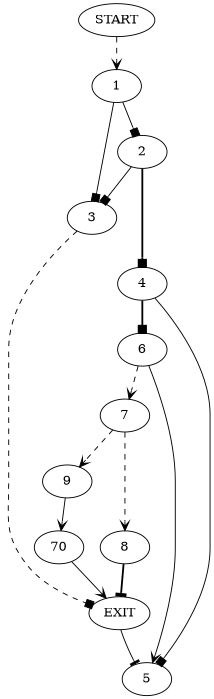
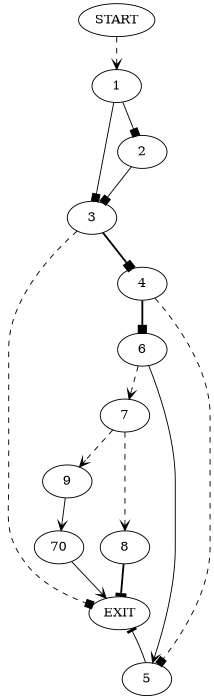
edge "2" -> "4": now "3" -> "4"
edge "4" -> "5": style solid -> dashed
edge "EXIT" -> "5": reversed
